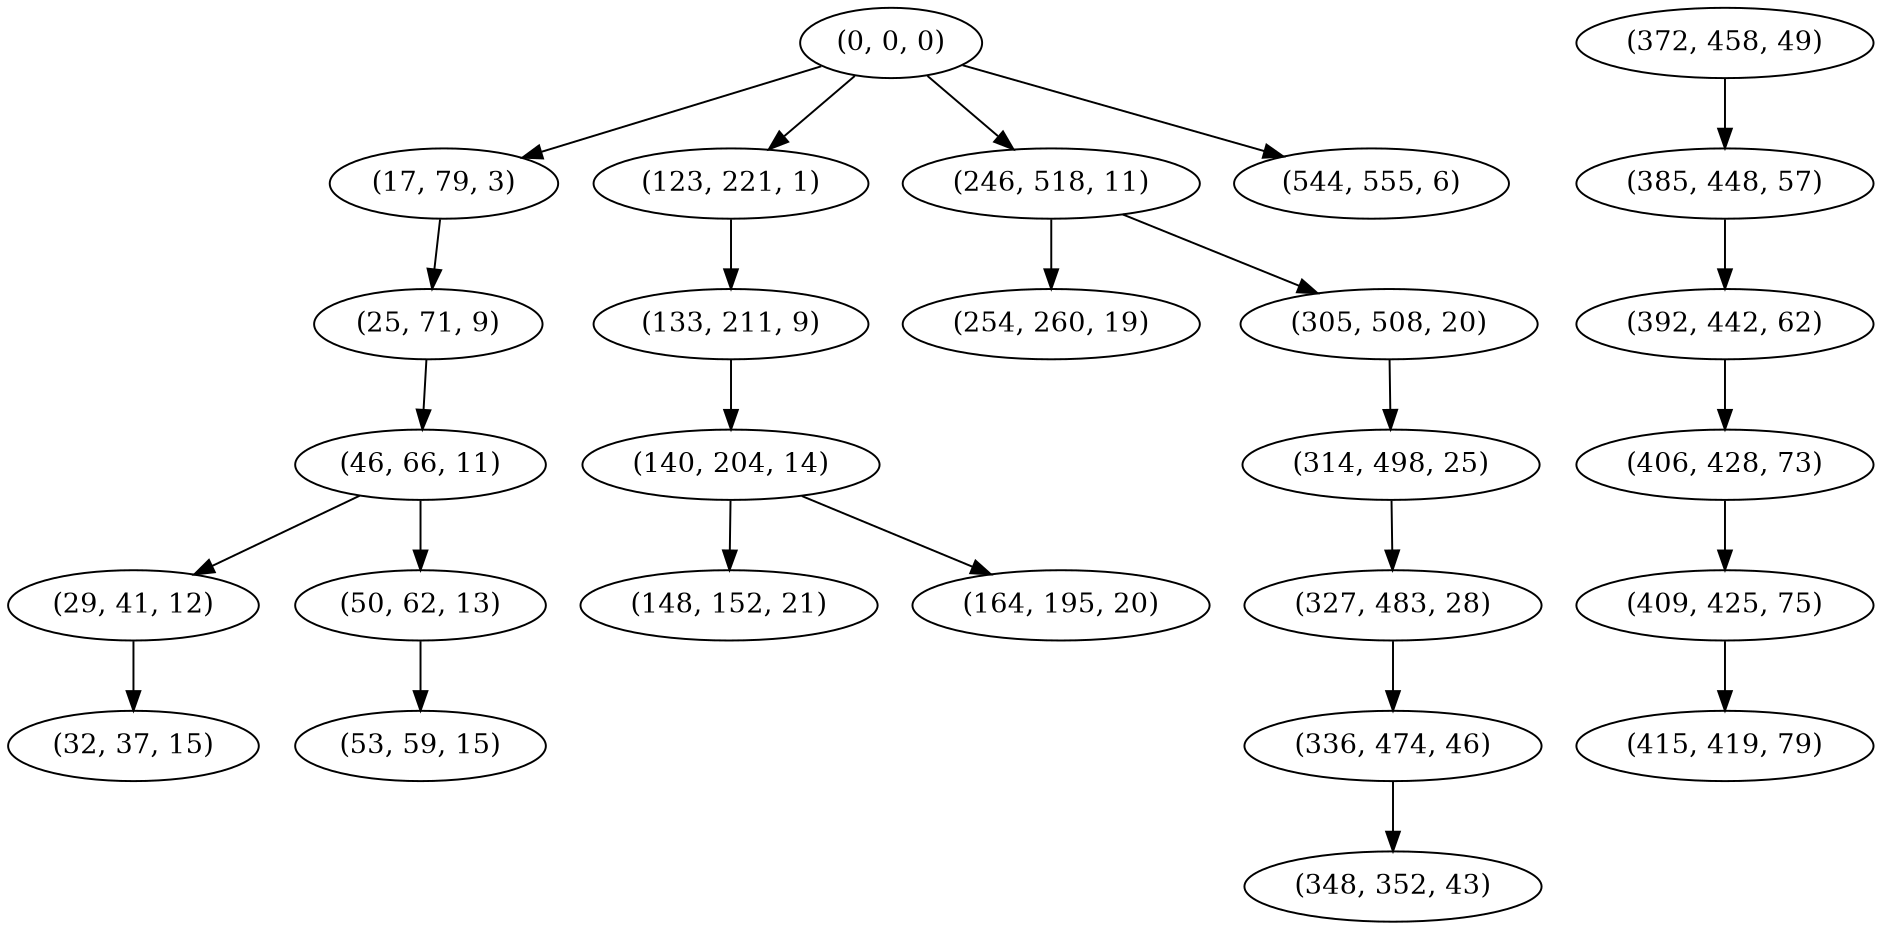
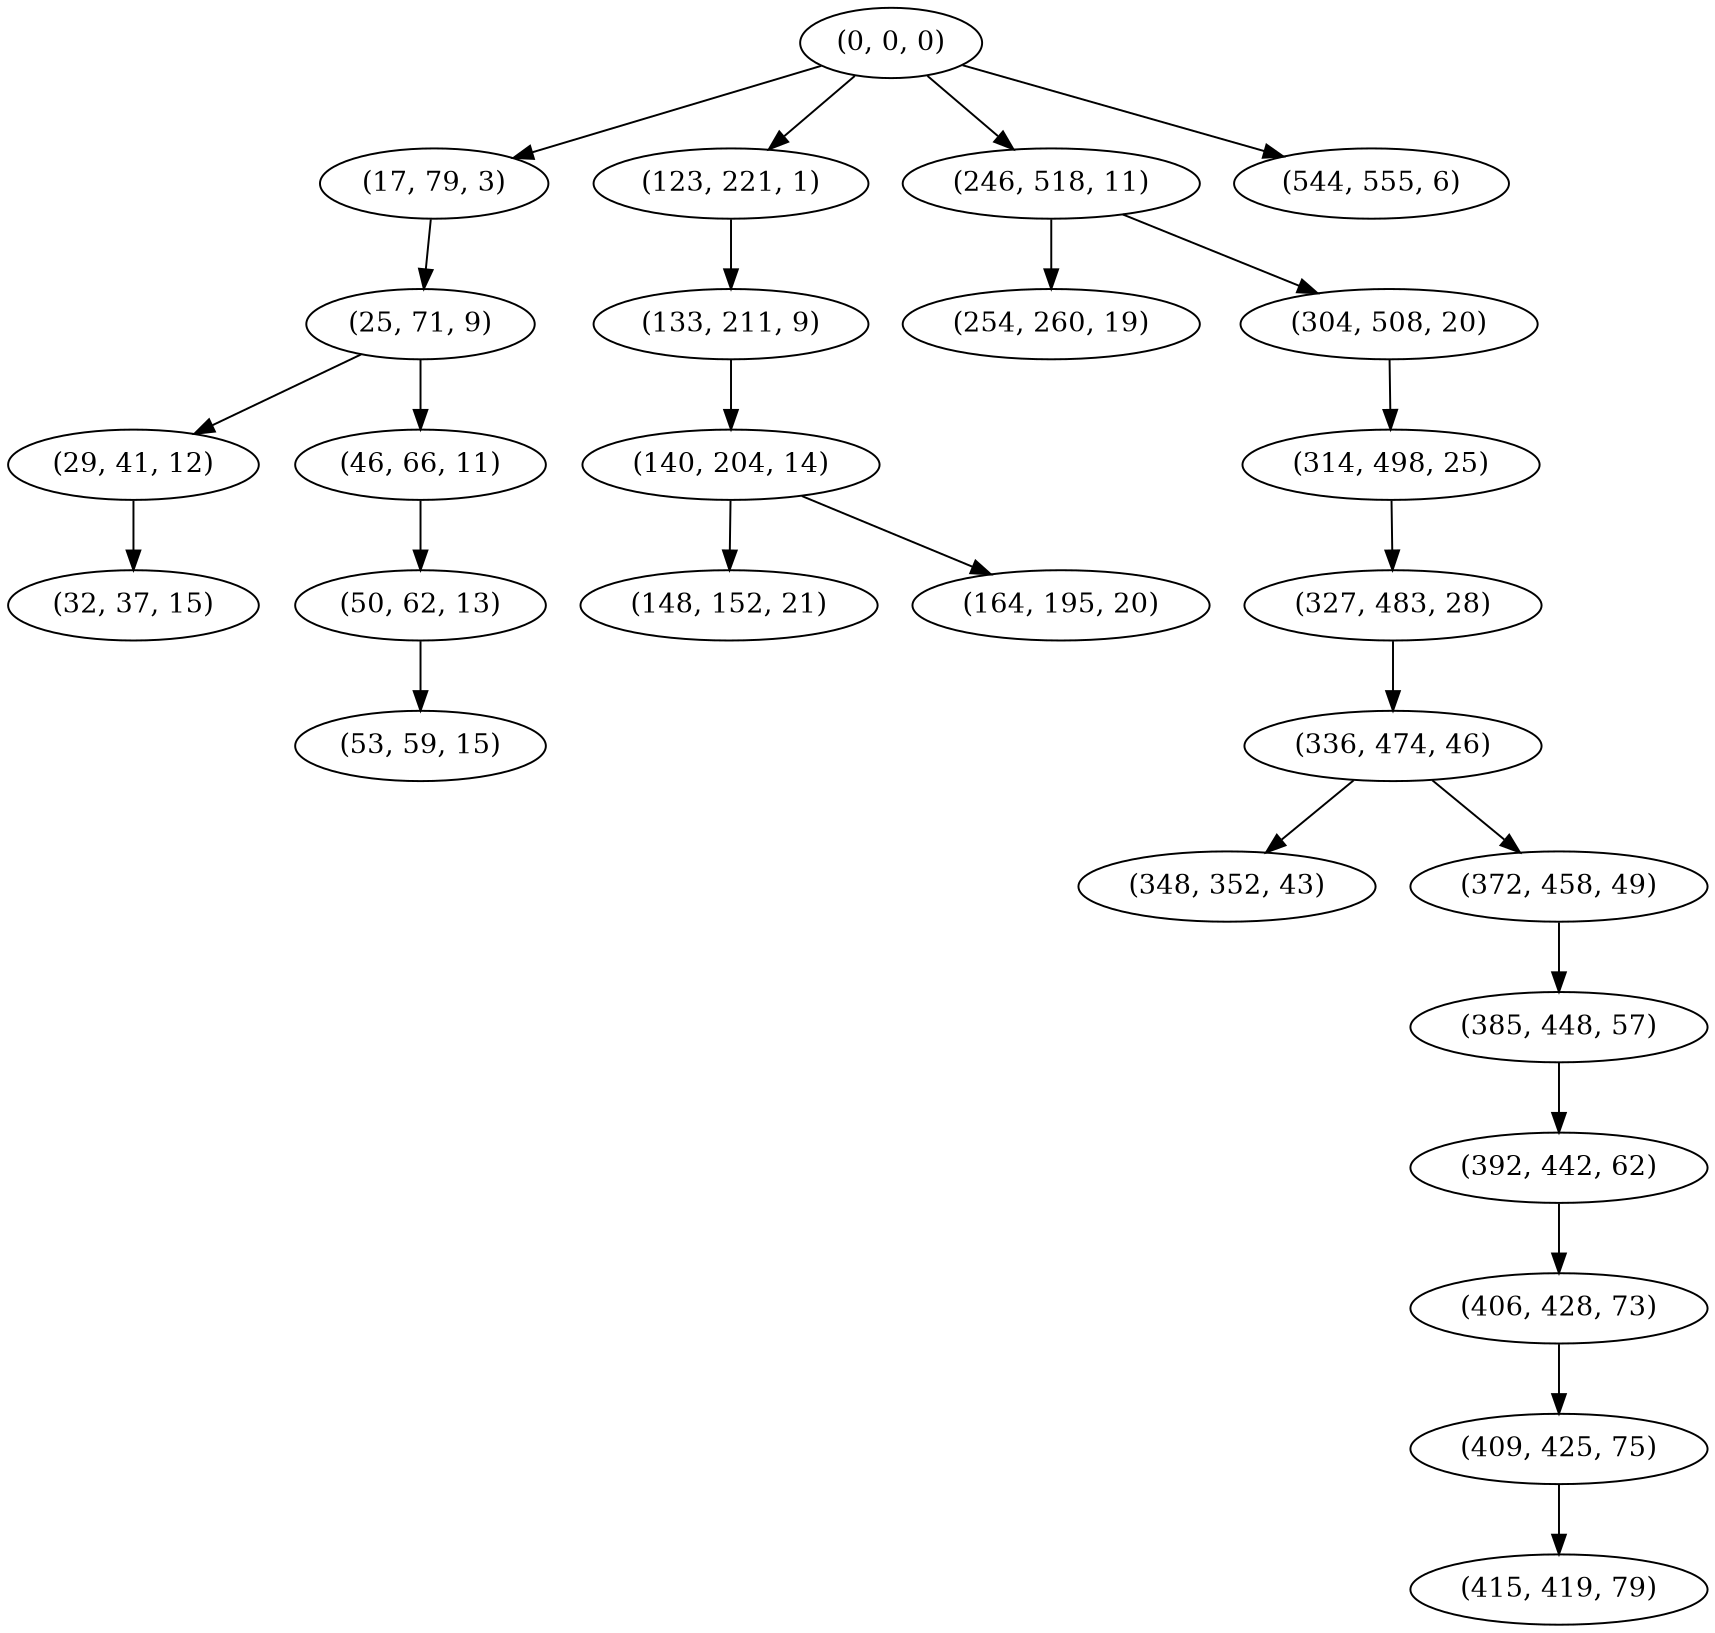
node "(305, 508, 20)": label "(305, 508, 20)" -> "(304, 508, 20)"
edge "(46, 66, 11)" -> "(29, 41, 12)": now "(25, 71, 9)" -> "(29, 41, 12)"
edge "(336, 474, 46)" -> "(372, 458, 49)": added
